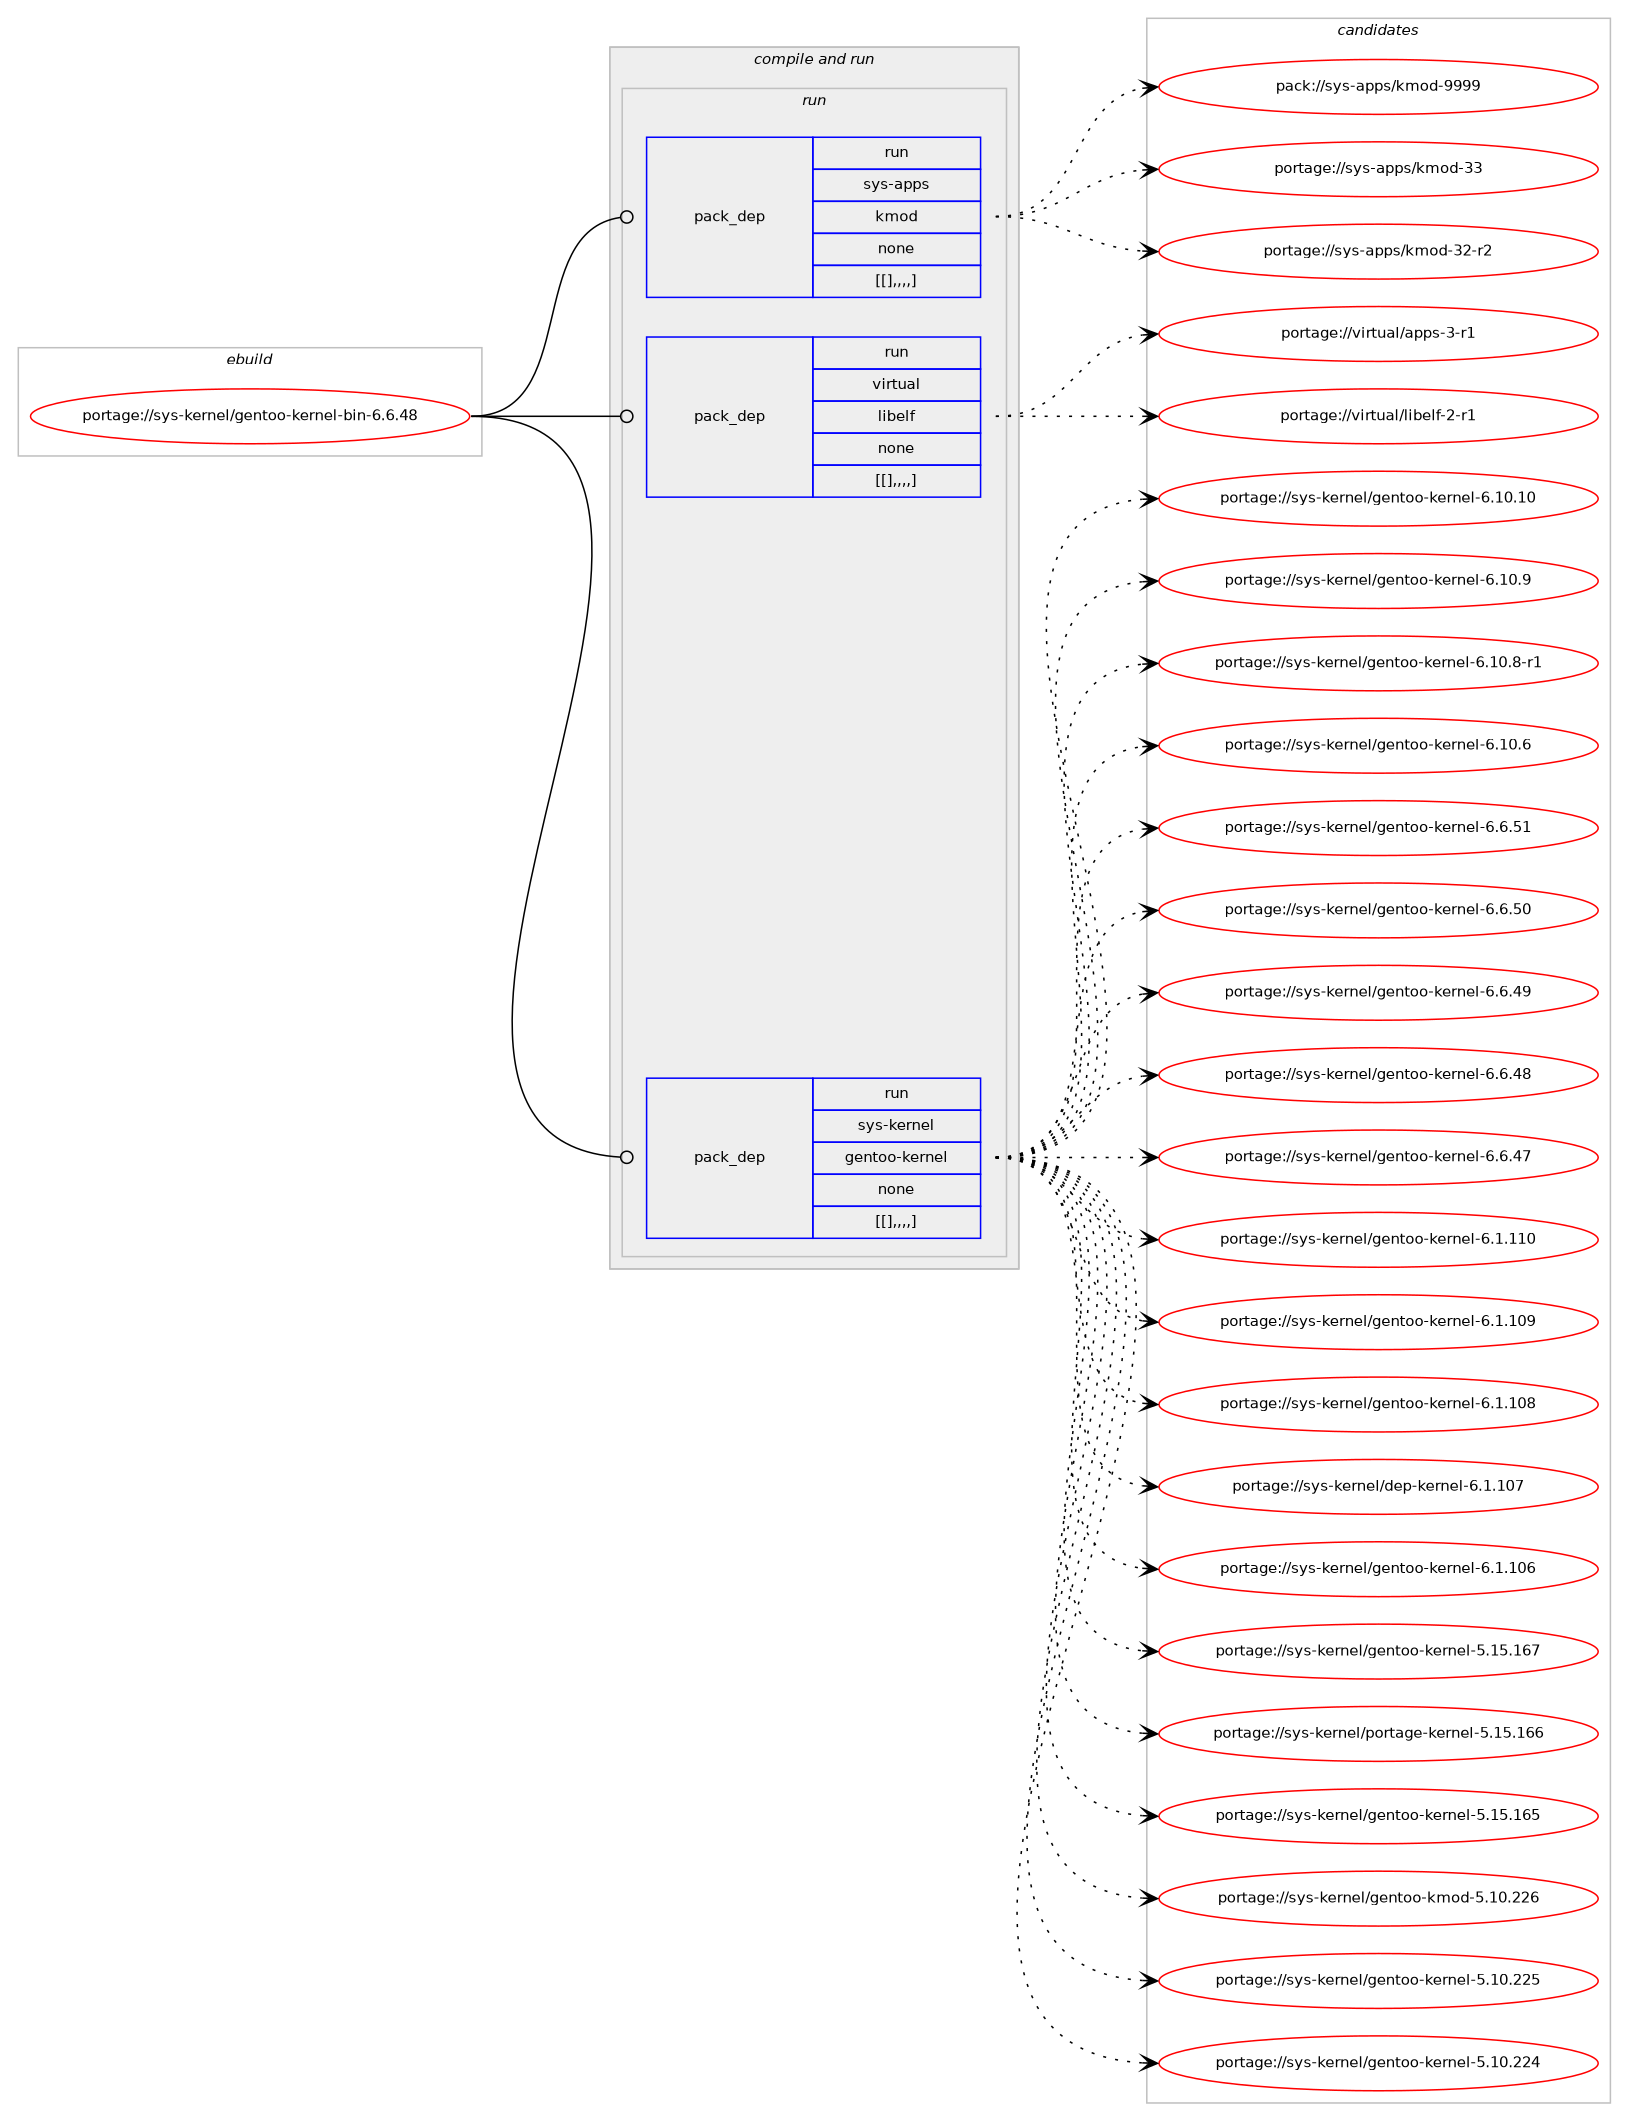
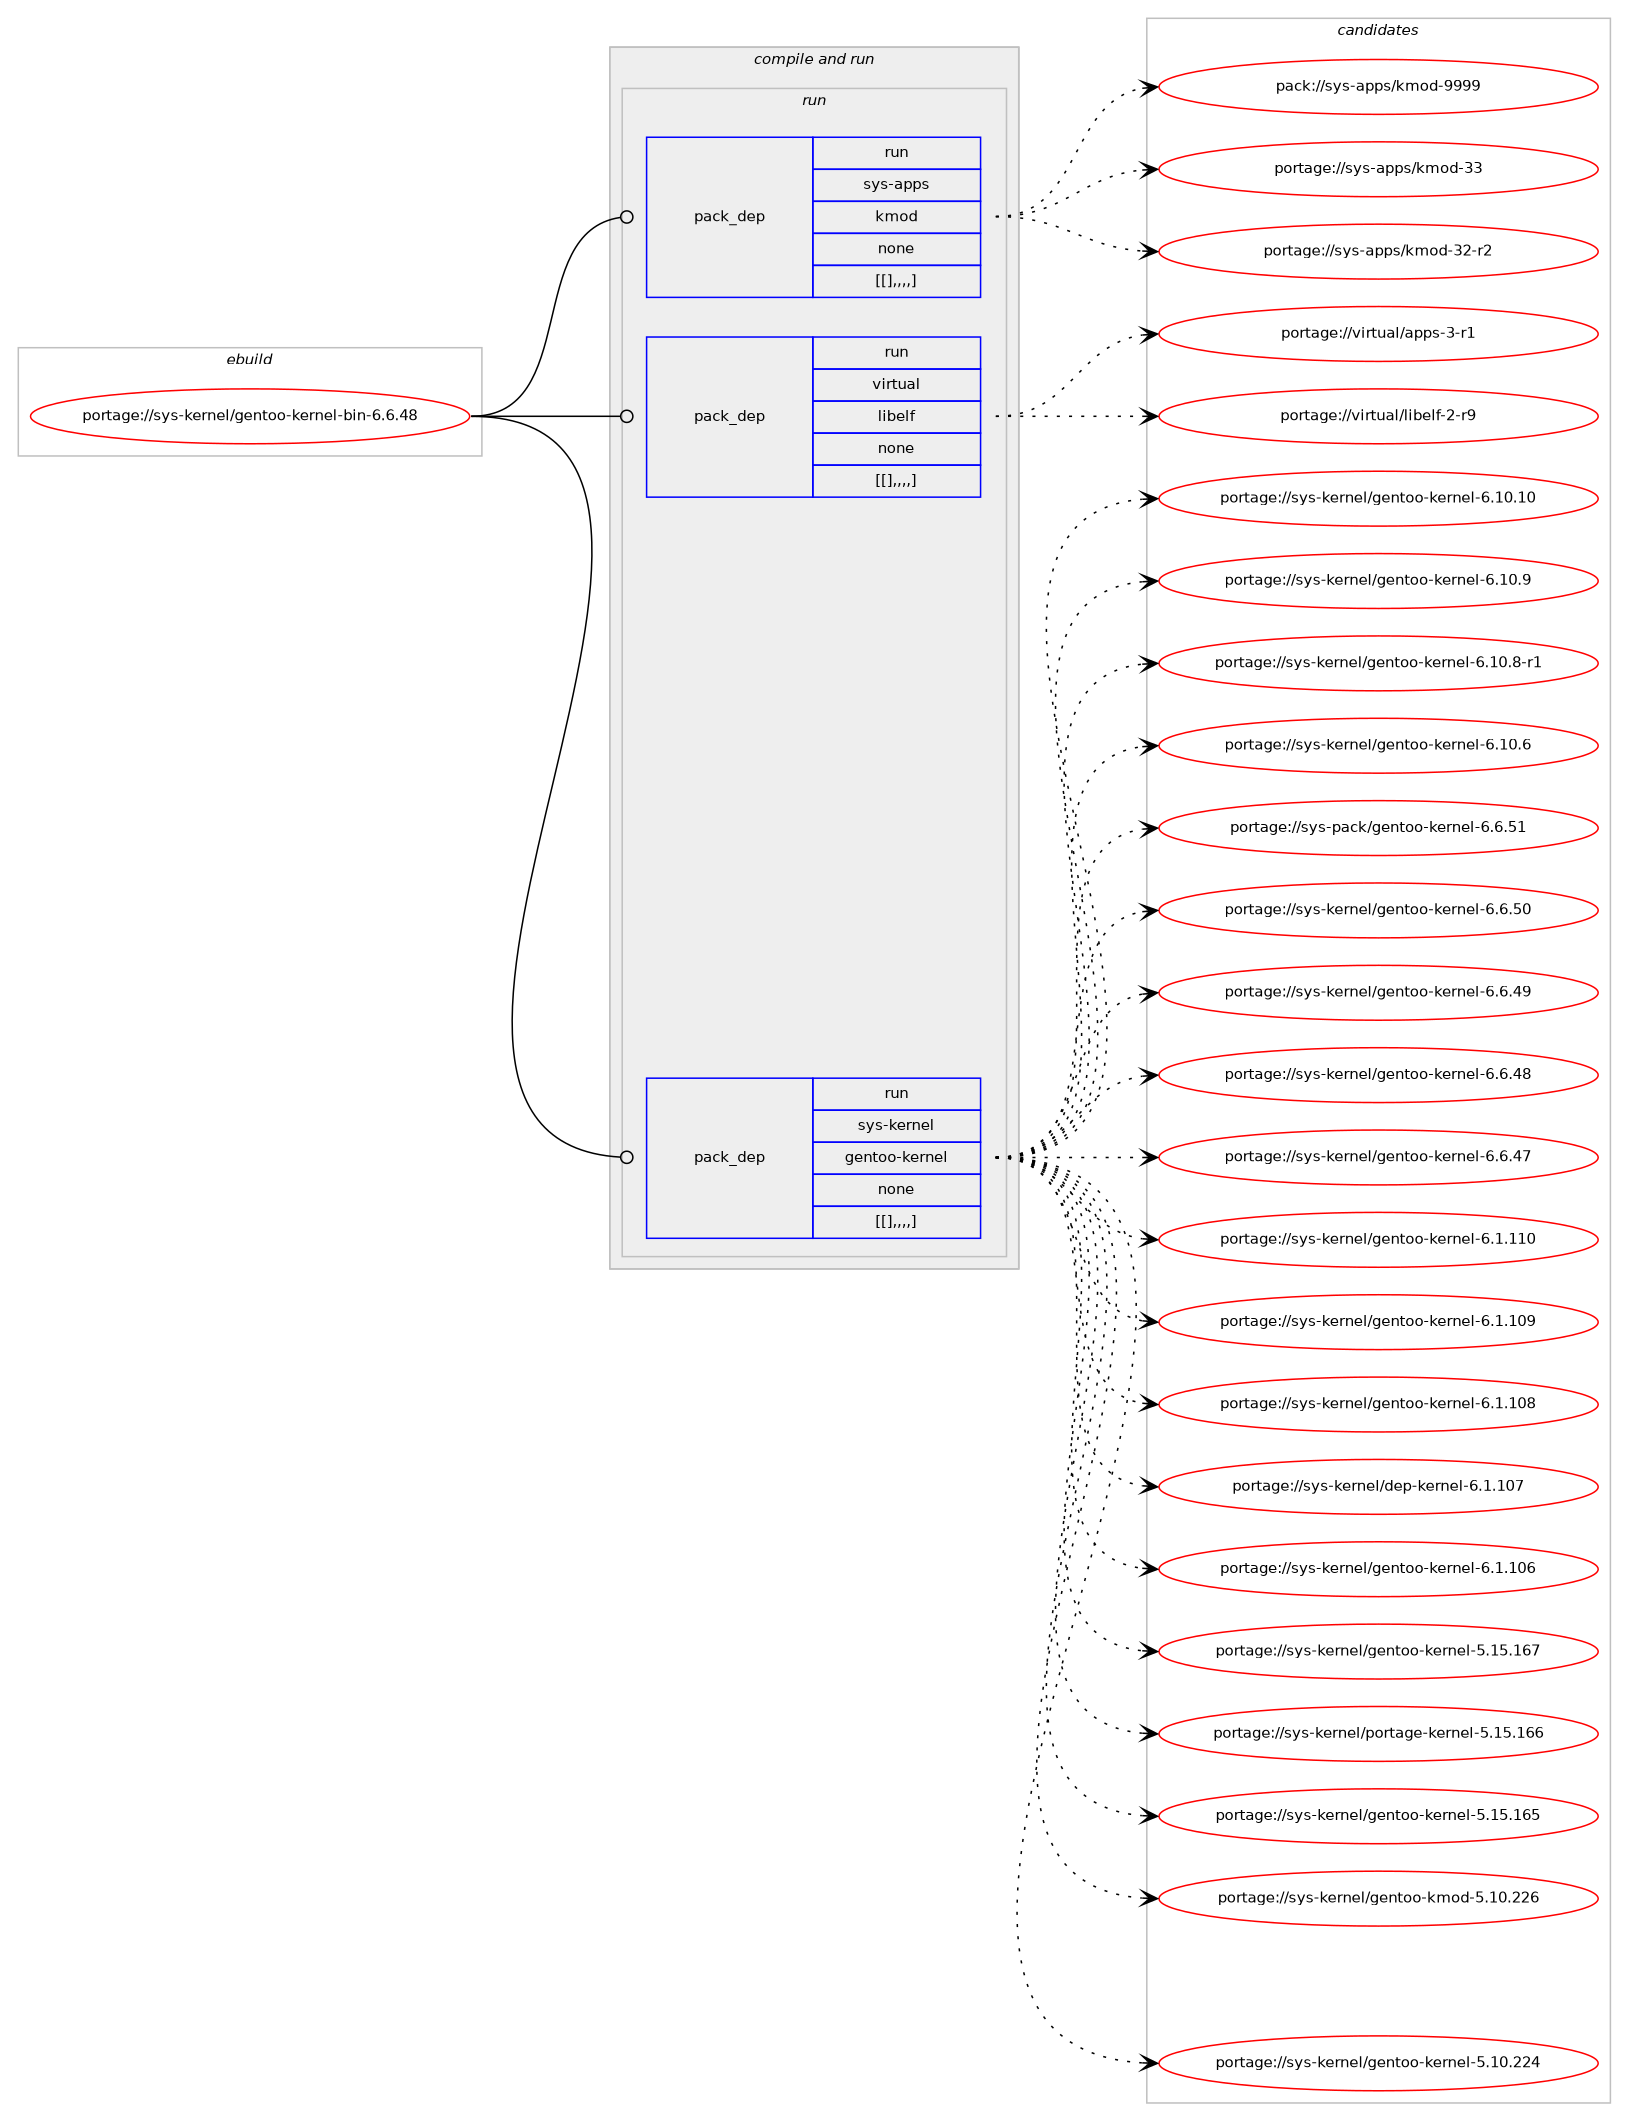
node "portage://virtual/libelf-2-r1": label "portage://virtual/libelf-2-r1" -> "portage://virtual/libelf-2-r9"
node "portage://sys-kernel/gentoo-kernel-6.6.51": label "portage://sys-kernel/gentoo-kernel-6.6.51" -> "portage://sys-pack/gentoo-kernel-6.6.51"
node "portage://sys-kernel/gentoo-kernel-5.10.225": removed
